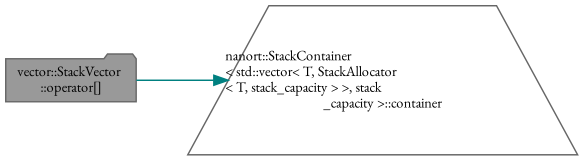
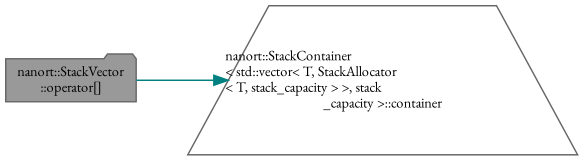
node "vector::StackVector ::operator[]": label "vector::StackVector ::operator[]" -> "nanort::StackVector ::operator[]"
